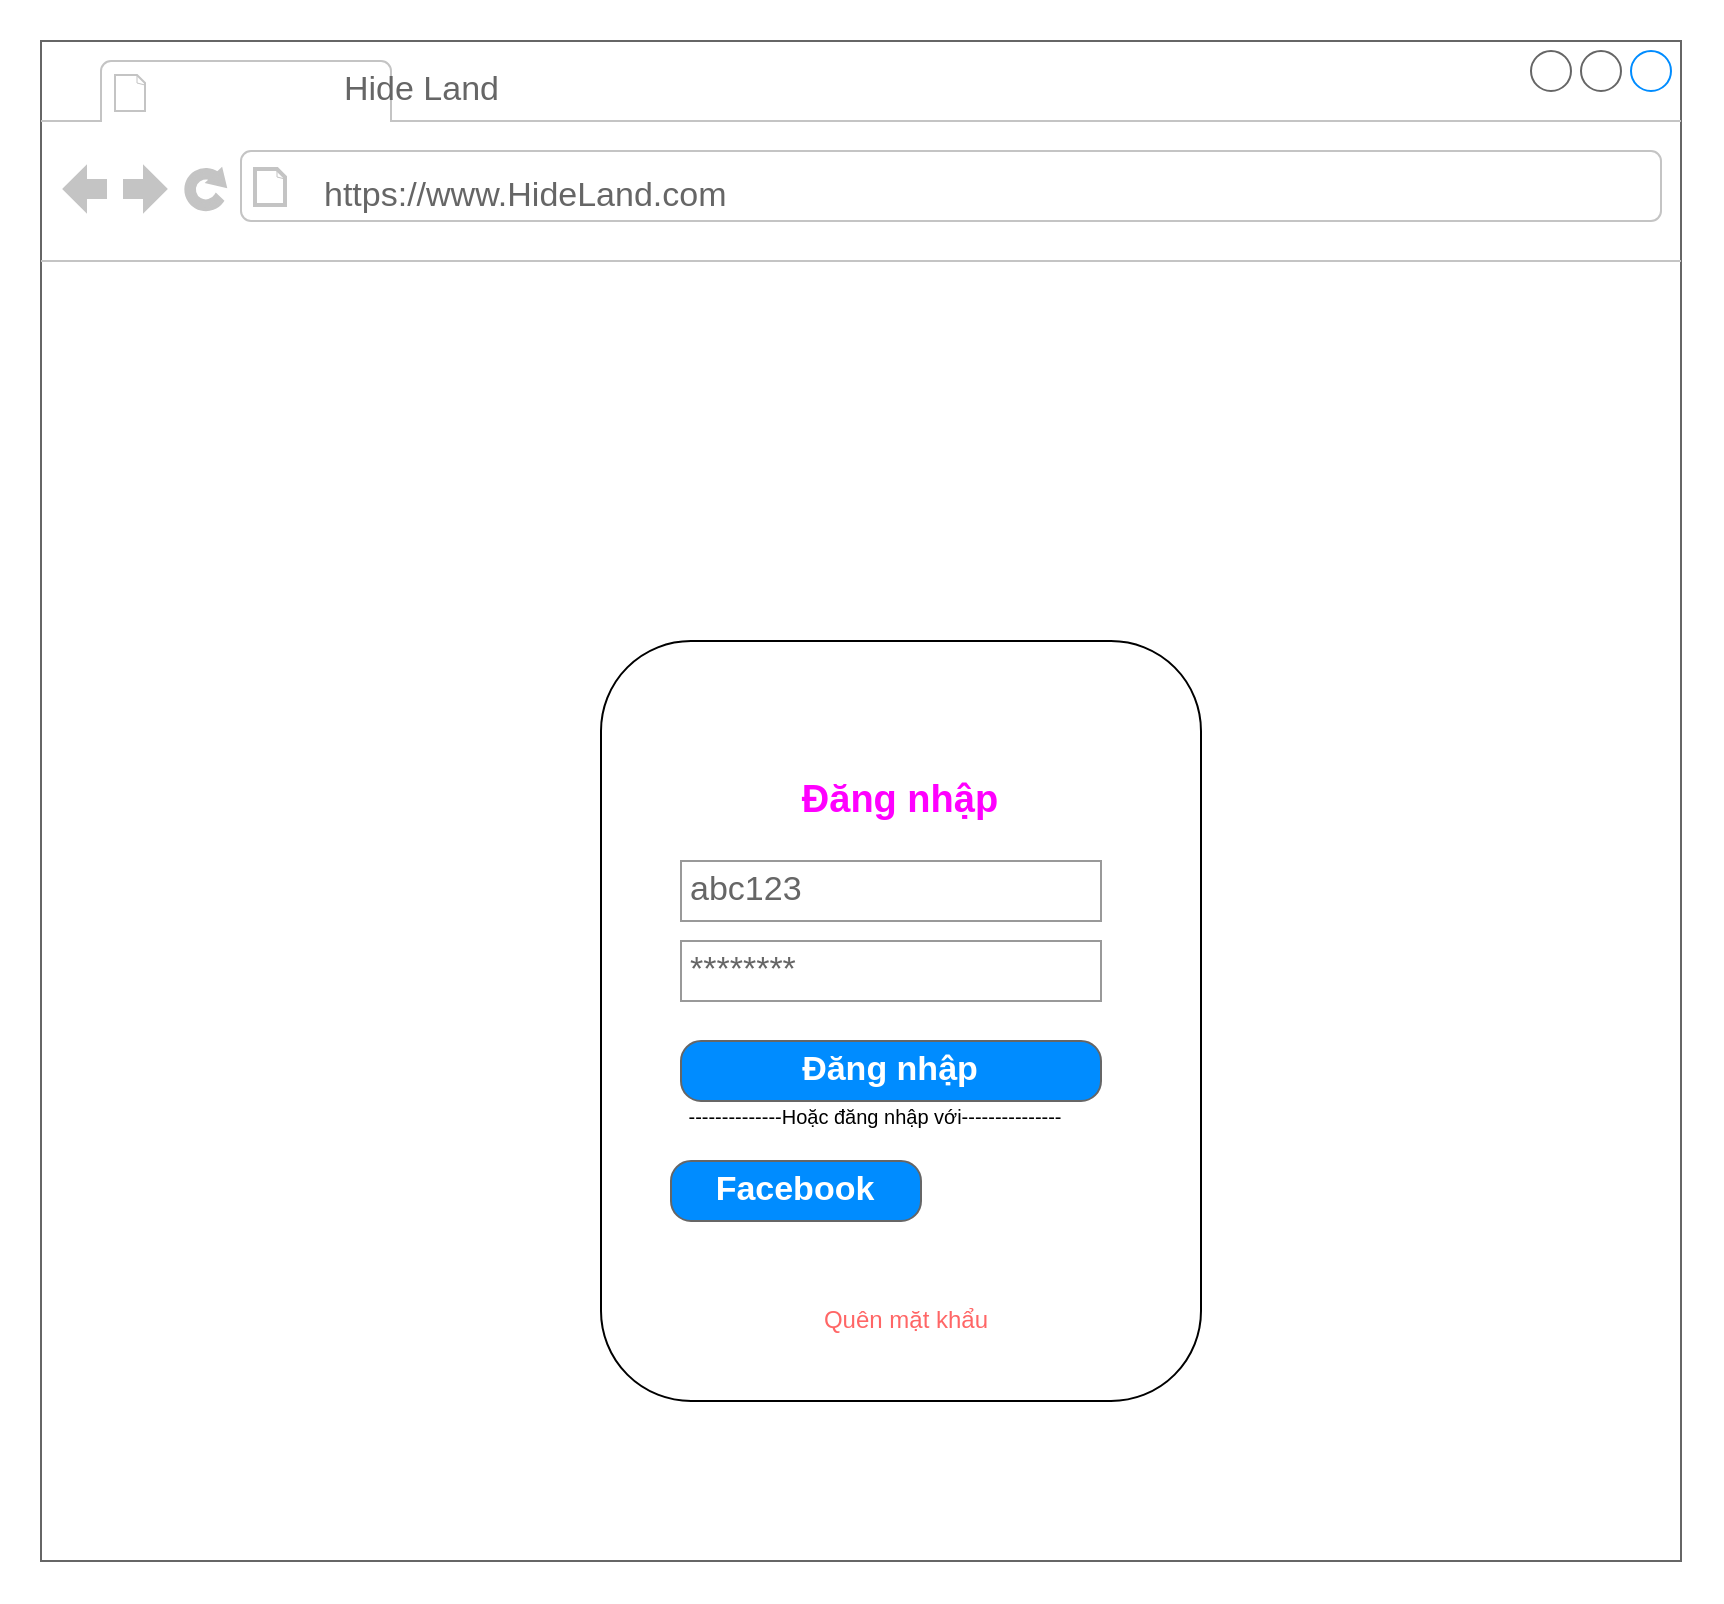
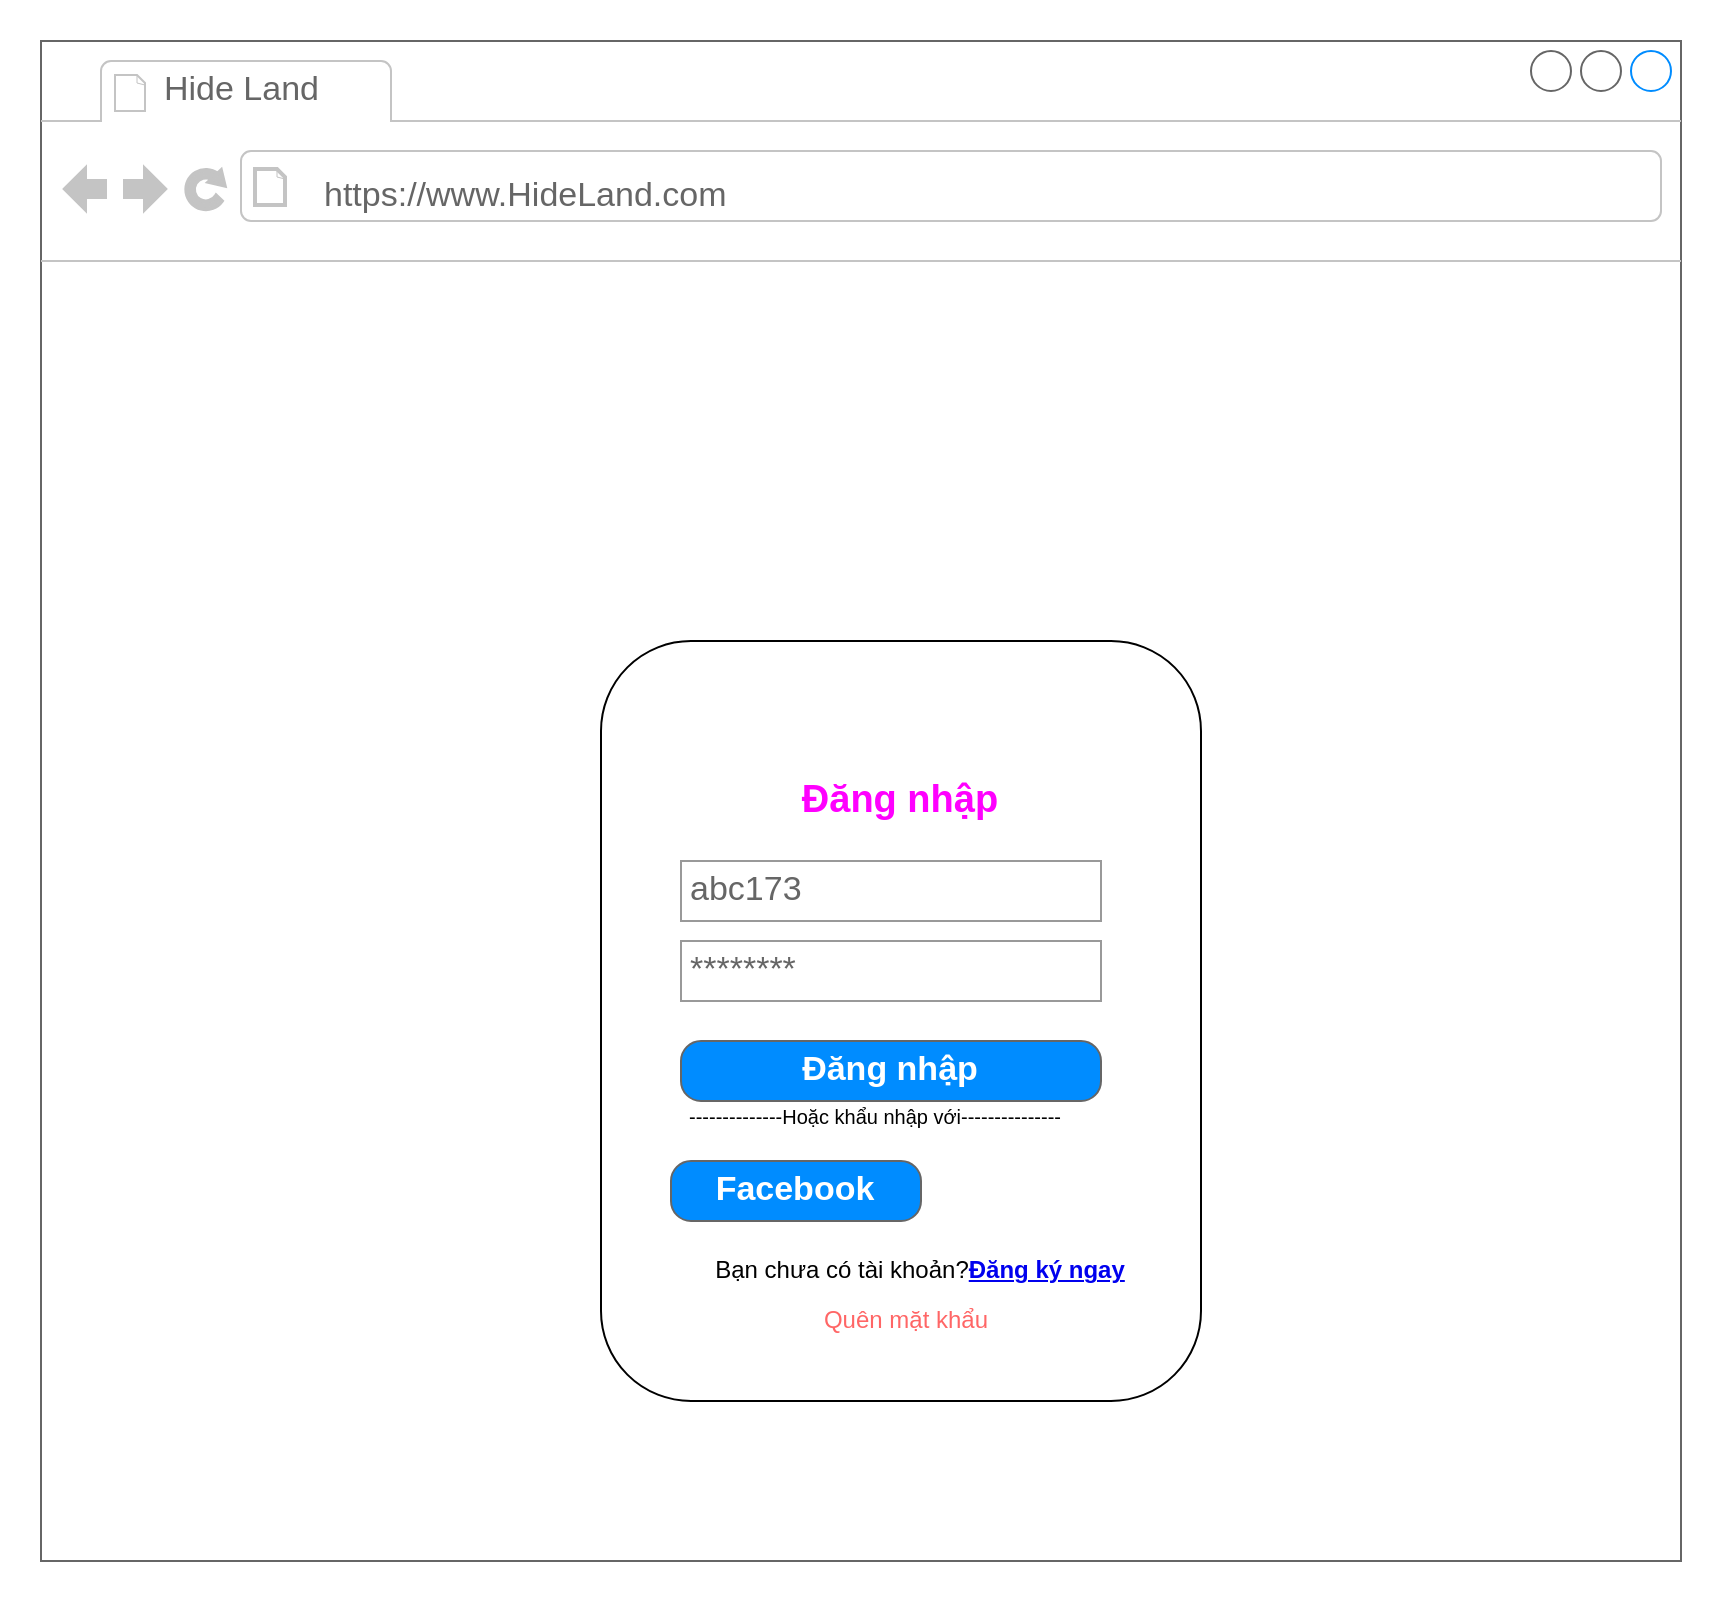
node "Hide Land": moved (451, 91) -> (271, 91)
node "abc123": label "abc123" -> "abc173"
node "--------------Hoặc đăng nhập với---------------": label "--------------Hoặc đăng nhập với---------------" -> "--------------Hoặc khẩu nhập với---------------"
node "Bạn chưa có tài khoản?Đăng ký ngay": added
